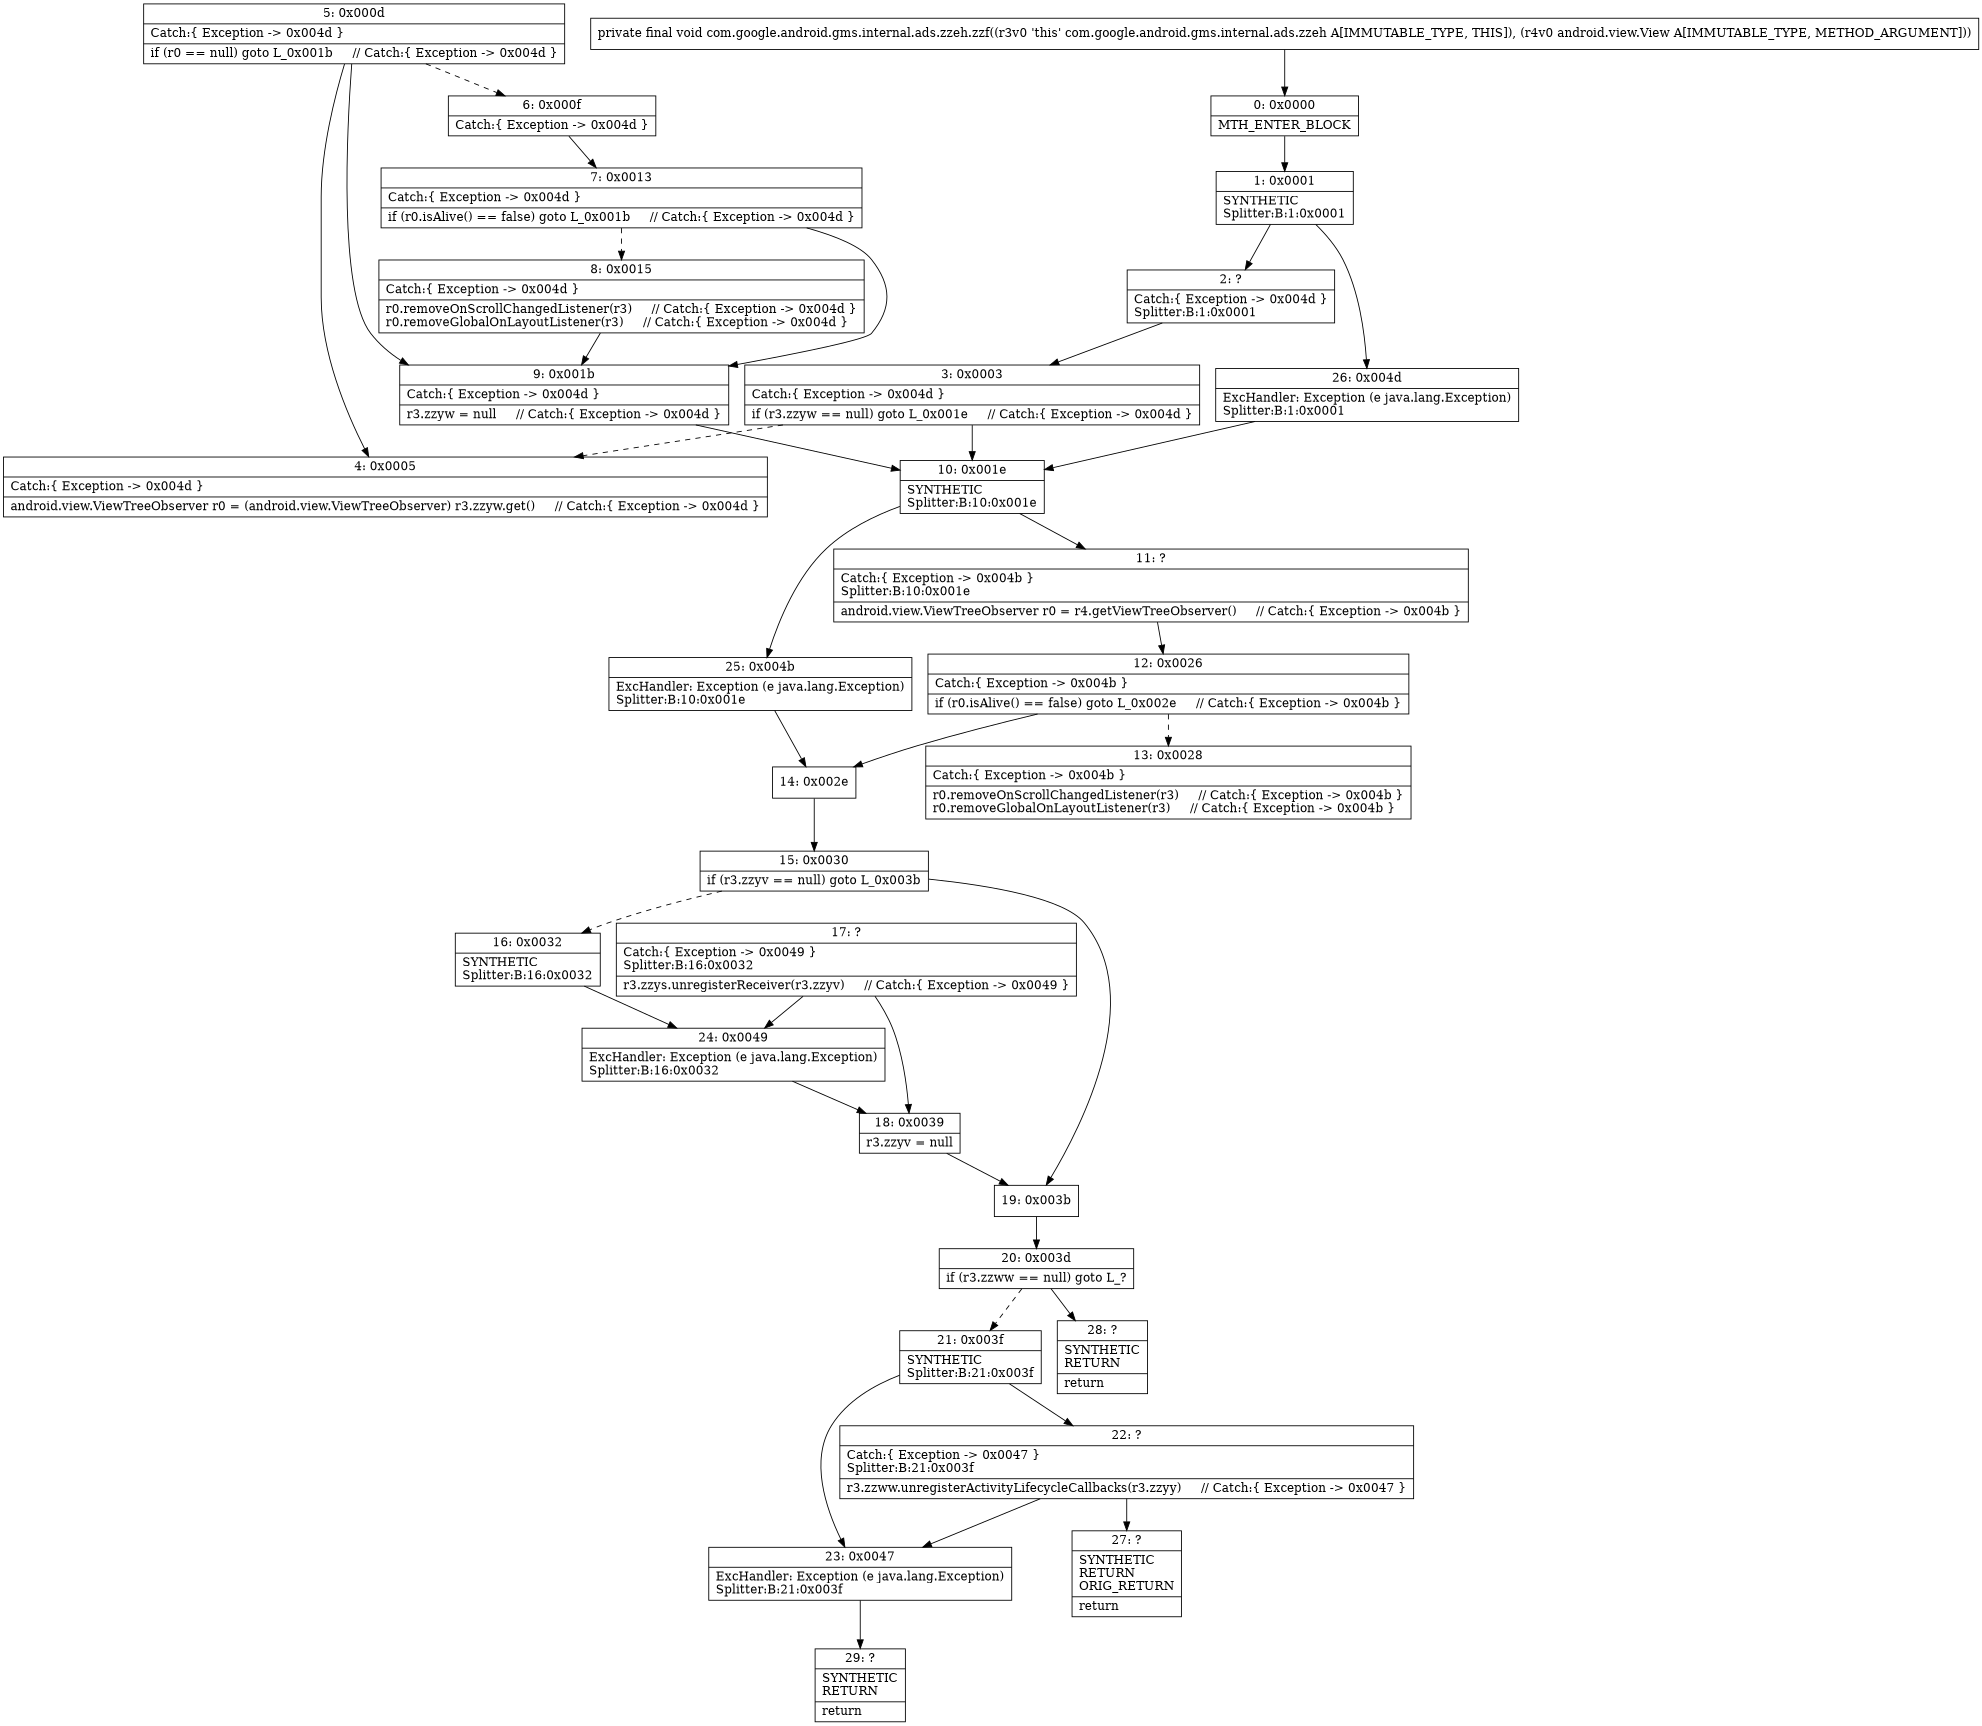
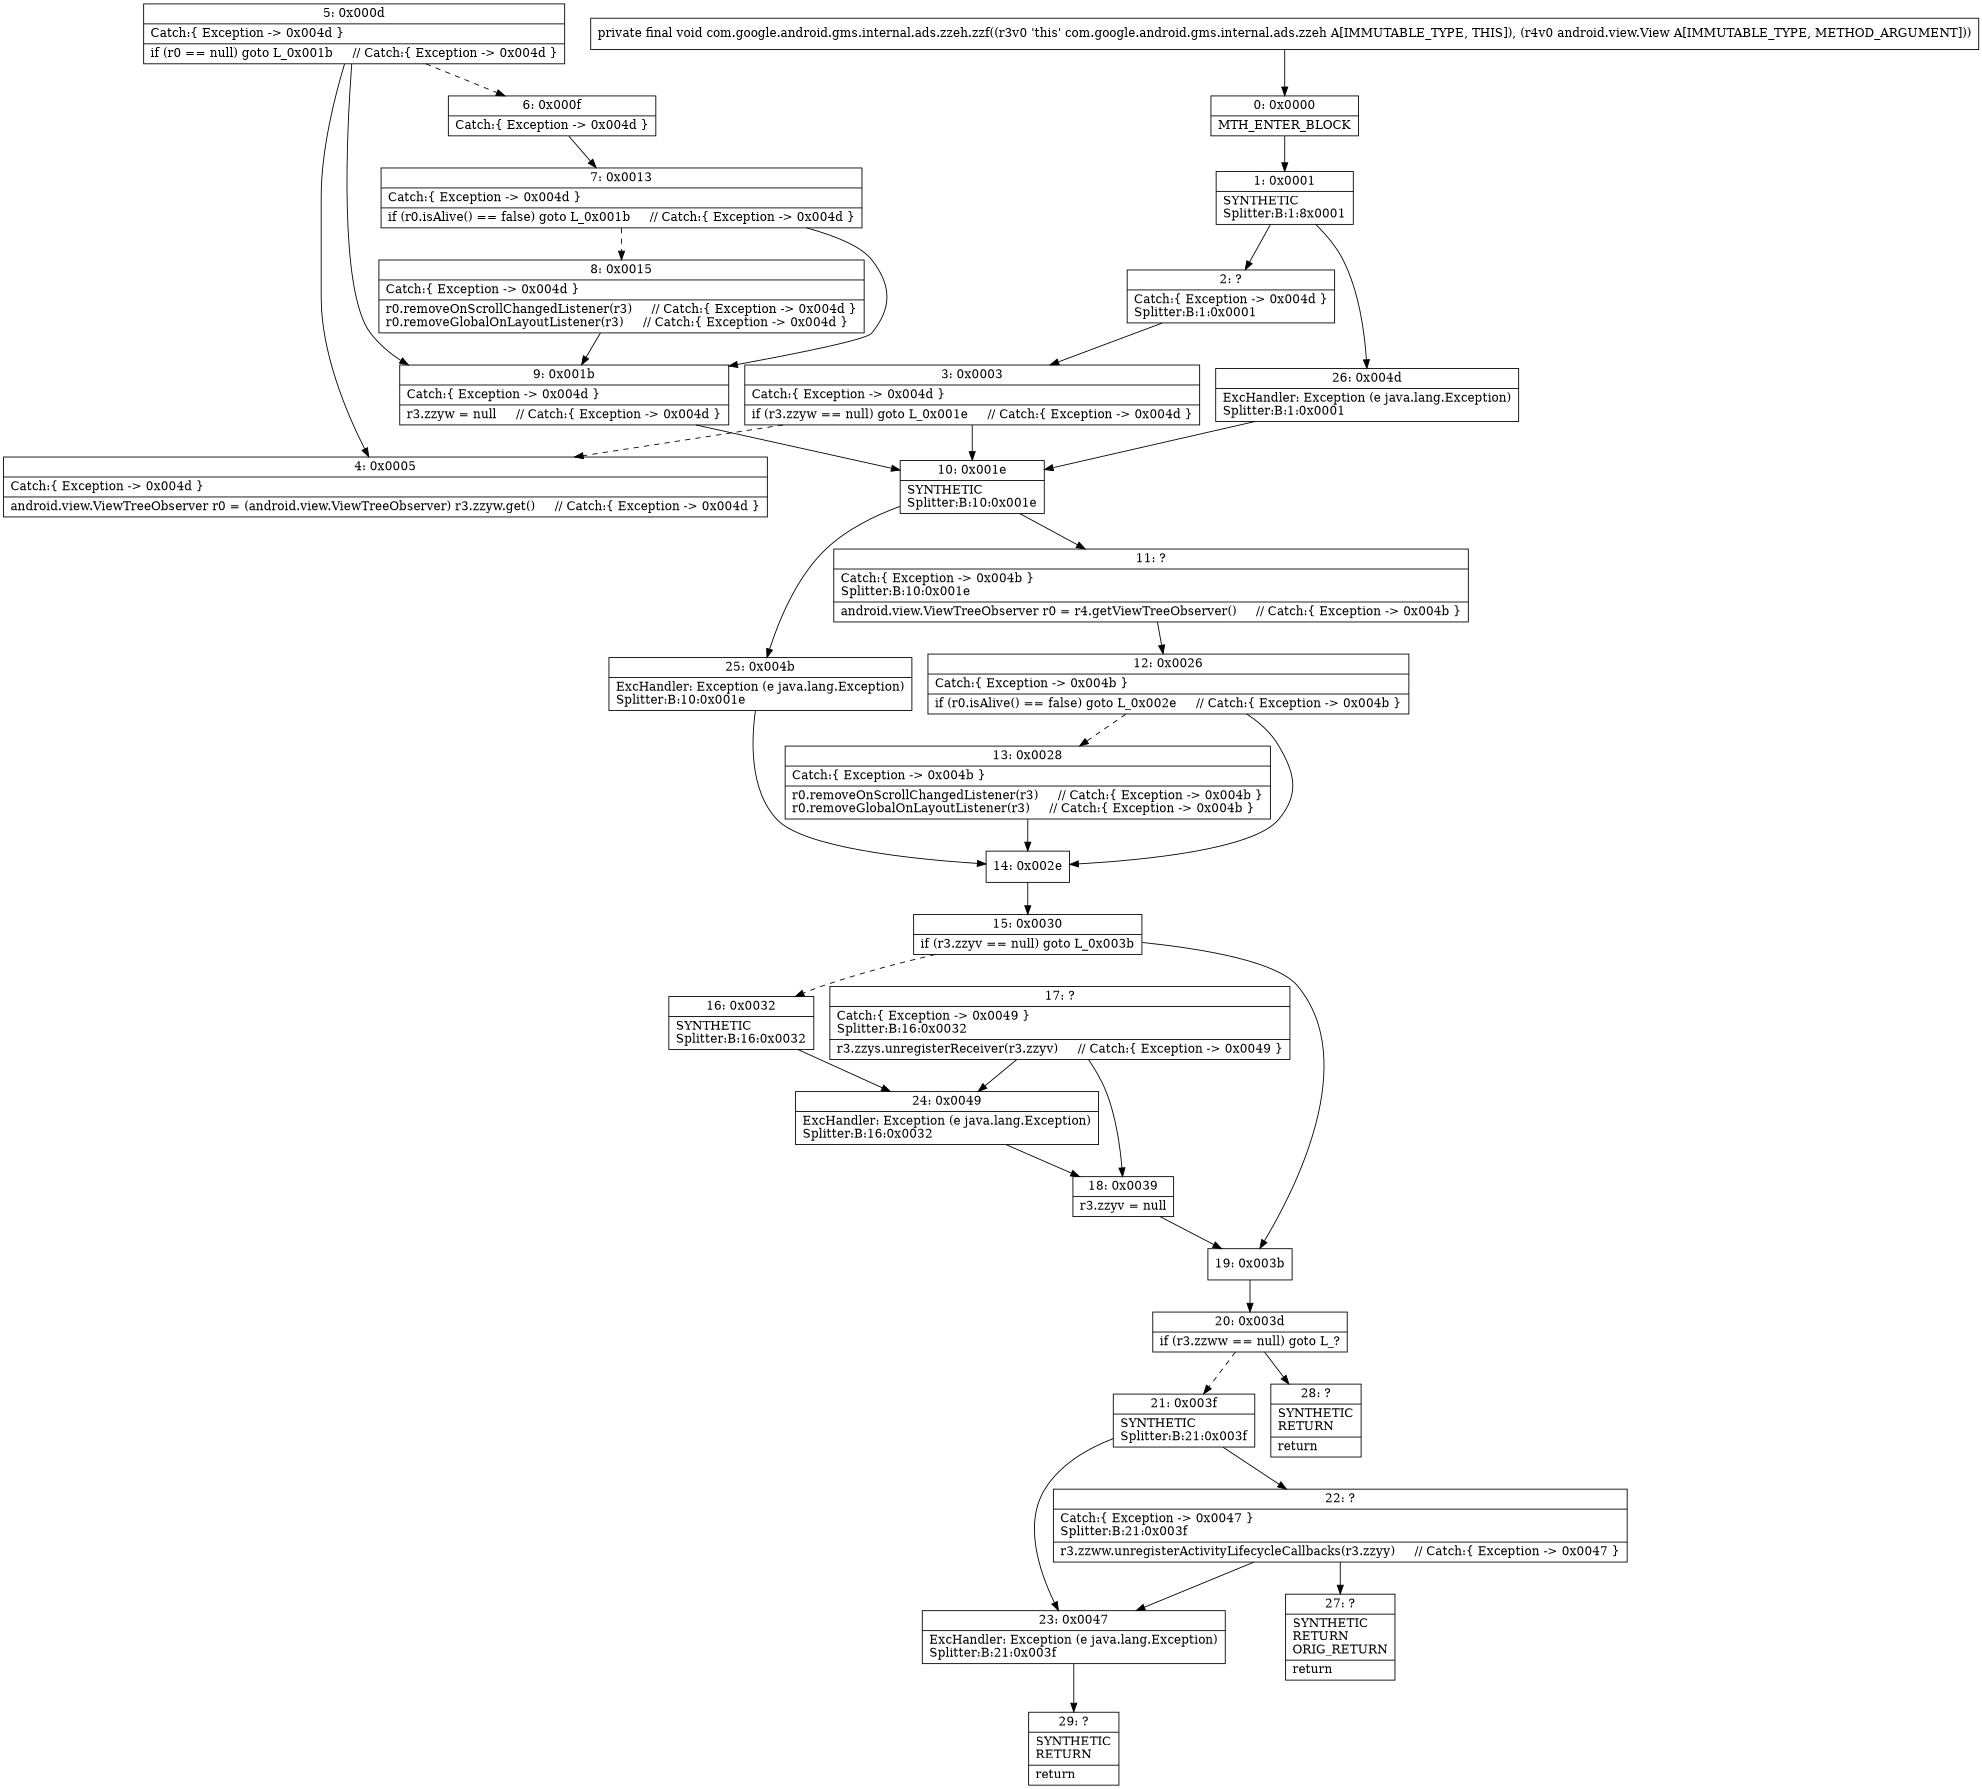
node "1: 0x0001": text "Splitter:B:1:0x0001" -> "Splitter:B:1:8x0001"
edge "13: 0x0028" -> "14: 0x002e": added
